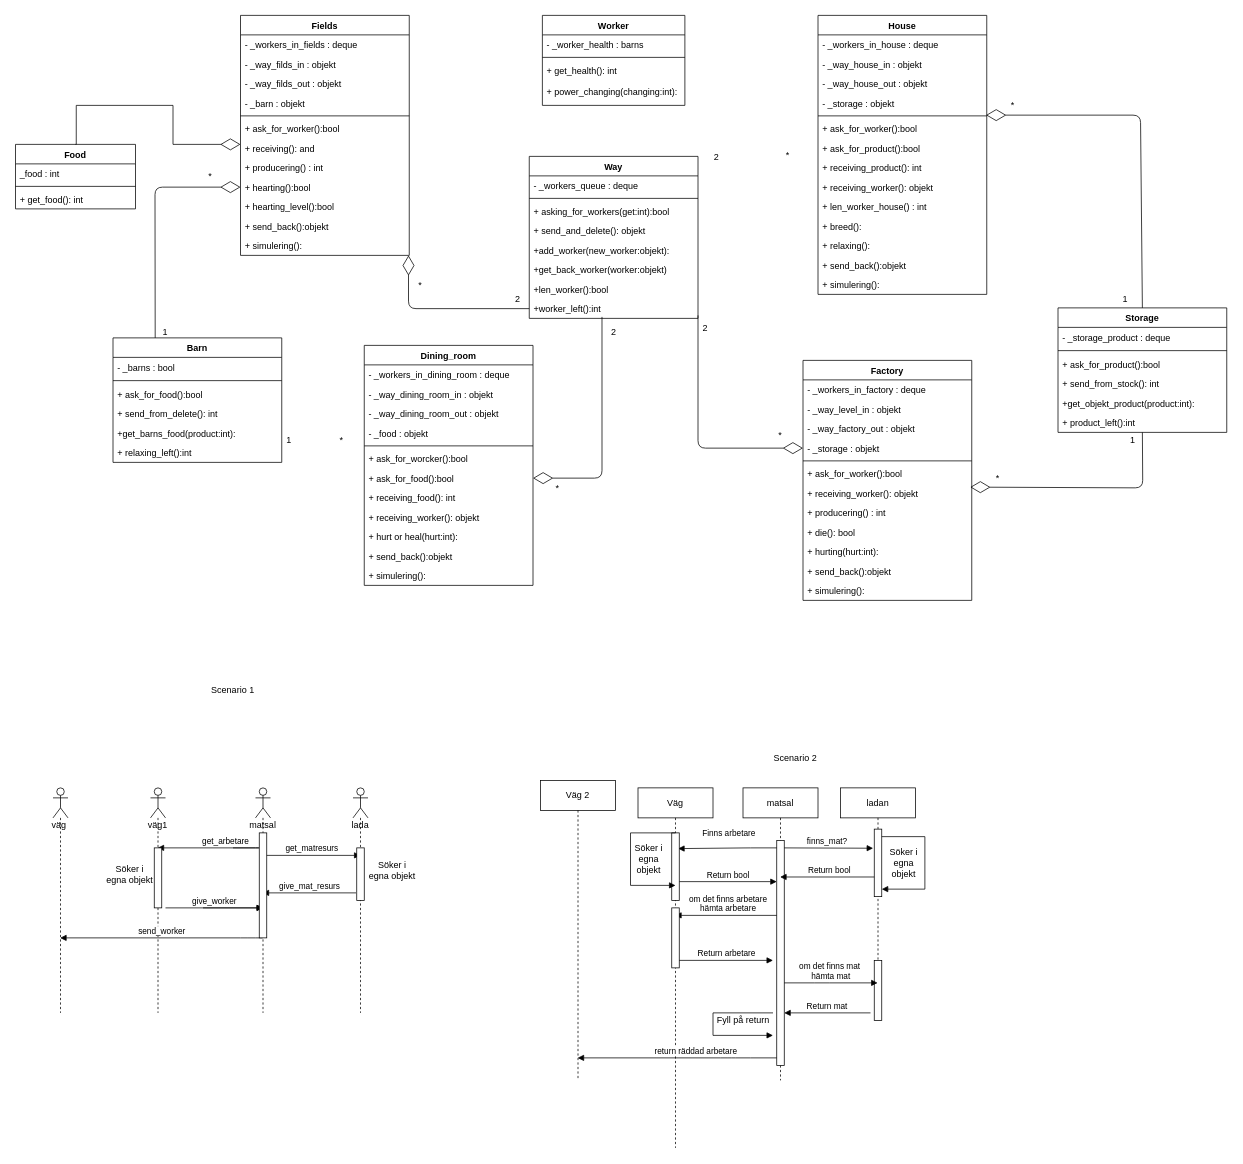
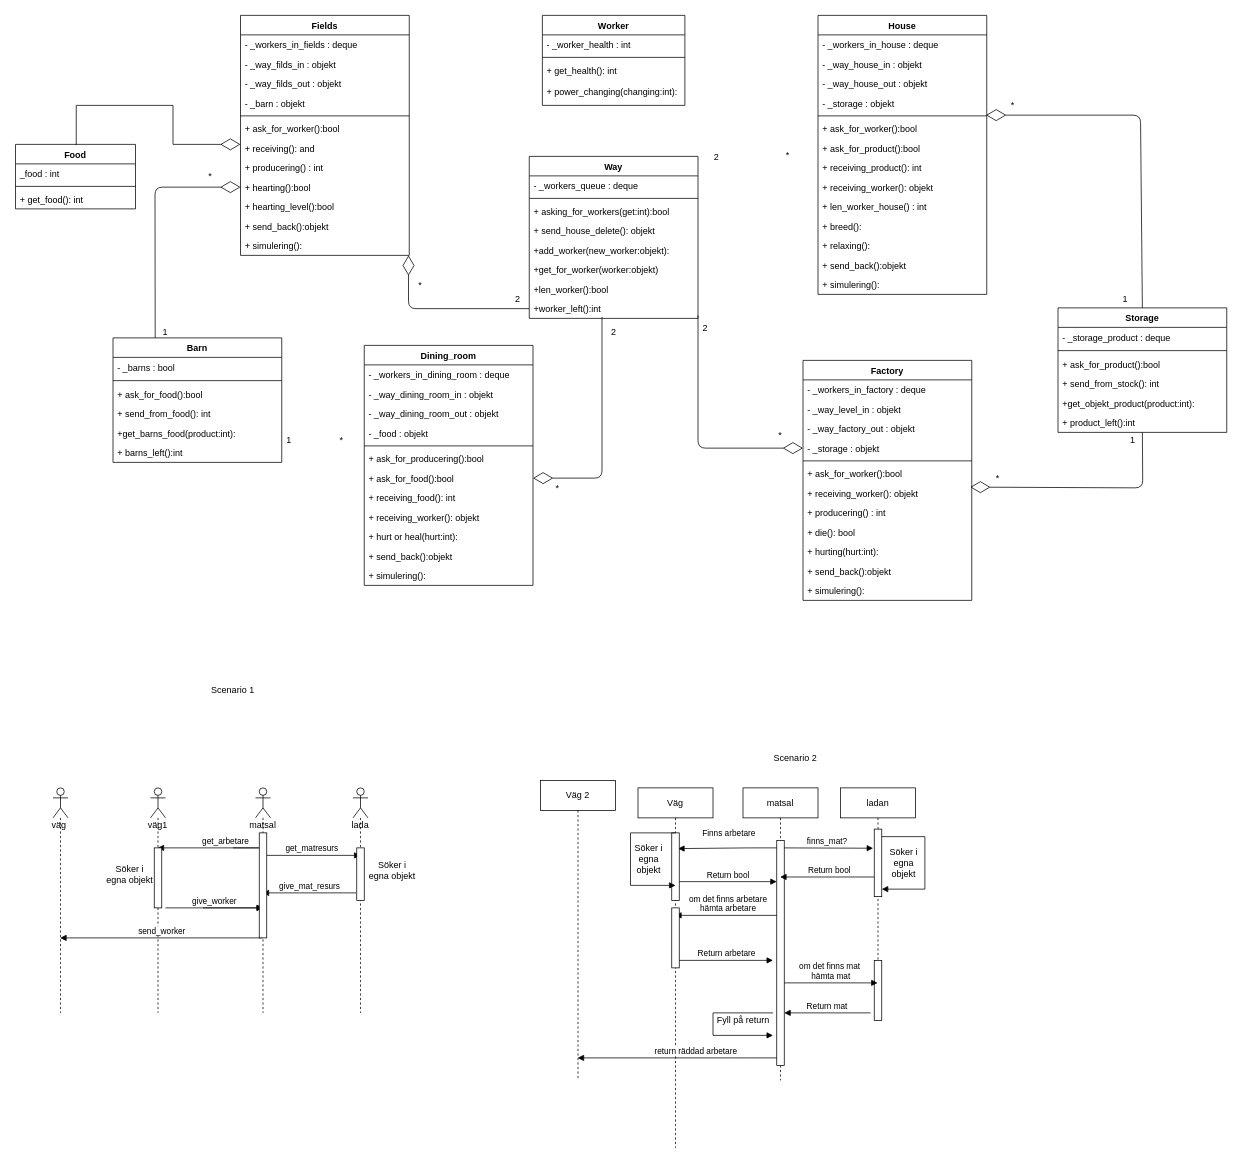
node "- _worker_health : barns": label "- _worker_health : barns" -> "- _worker_health : int"
node "+ send_and_delete(): objekt": label "+ send_and_delete(): objekt" -> "+ send_house_delete(): objekt"
node "+get_back_worker(worker:objekt)": label "+get_back_worker(worker:objekt)" -> "+get_for_worker(worker:objekt)"
node "+ send_from_delete(): int": label "+ send_from_delete(): int" -> "+ send_from_food(): int"
node "+ relaxing_left():int": label "+ relaxing_left():int" -> "+ barns_left():int"
node "+ ask_for_worcker():bool": label "+ ask_for_worcker():bool" -> "+ ask_for_producering():bool"
